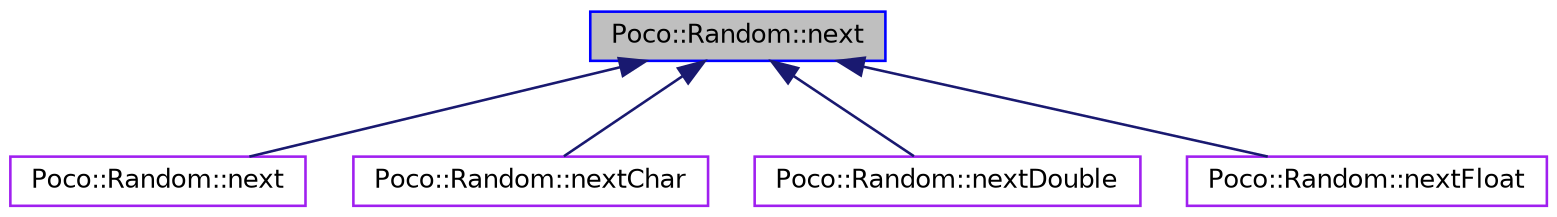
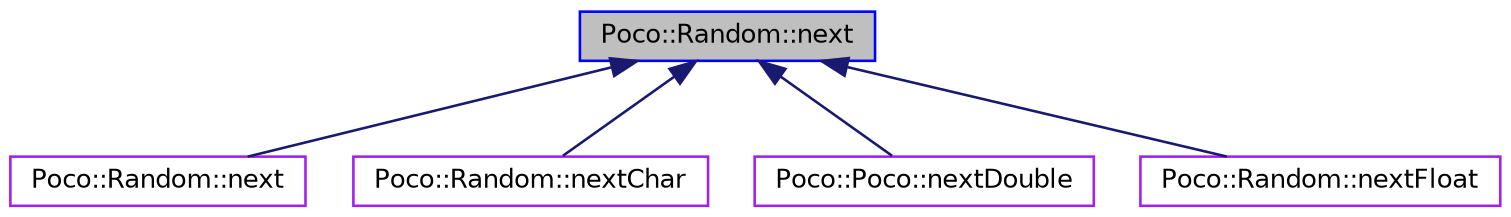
node "Poco::Random::nextDouble": label "Poco::Random::nextDouble" -> "Poco::Poco::nextDouble"
